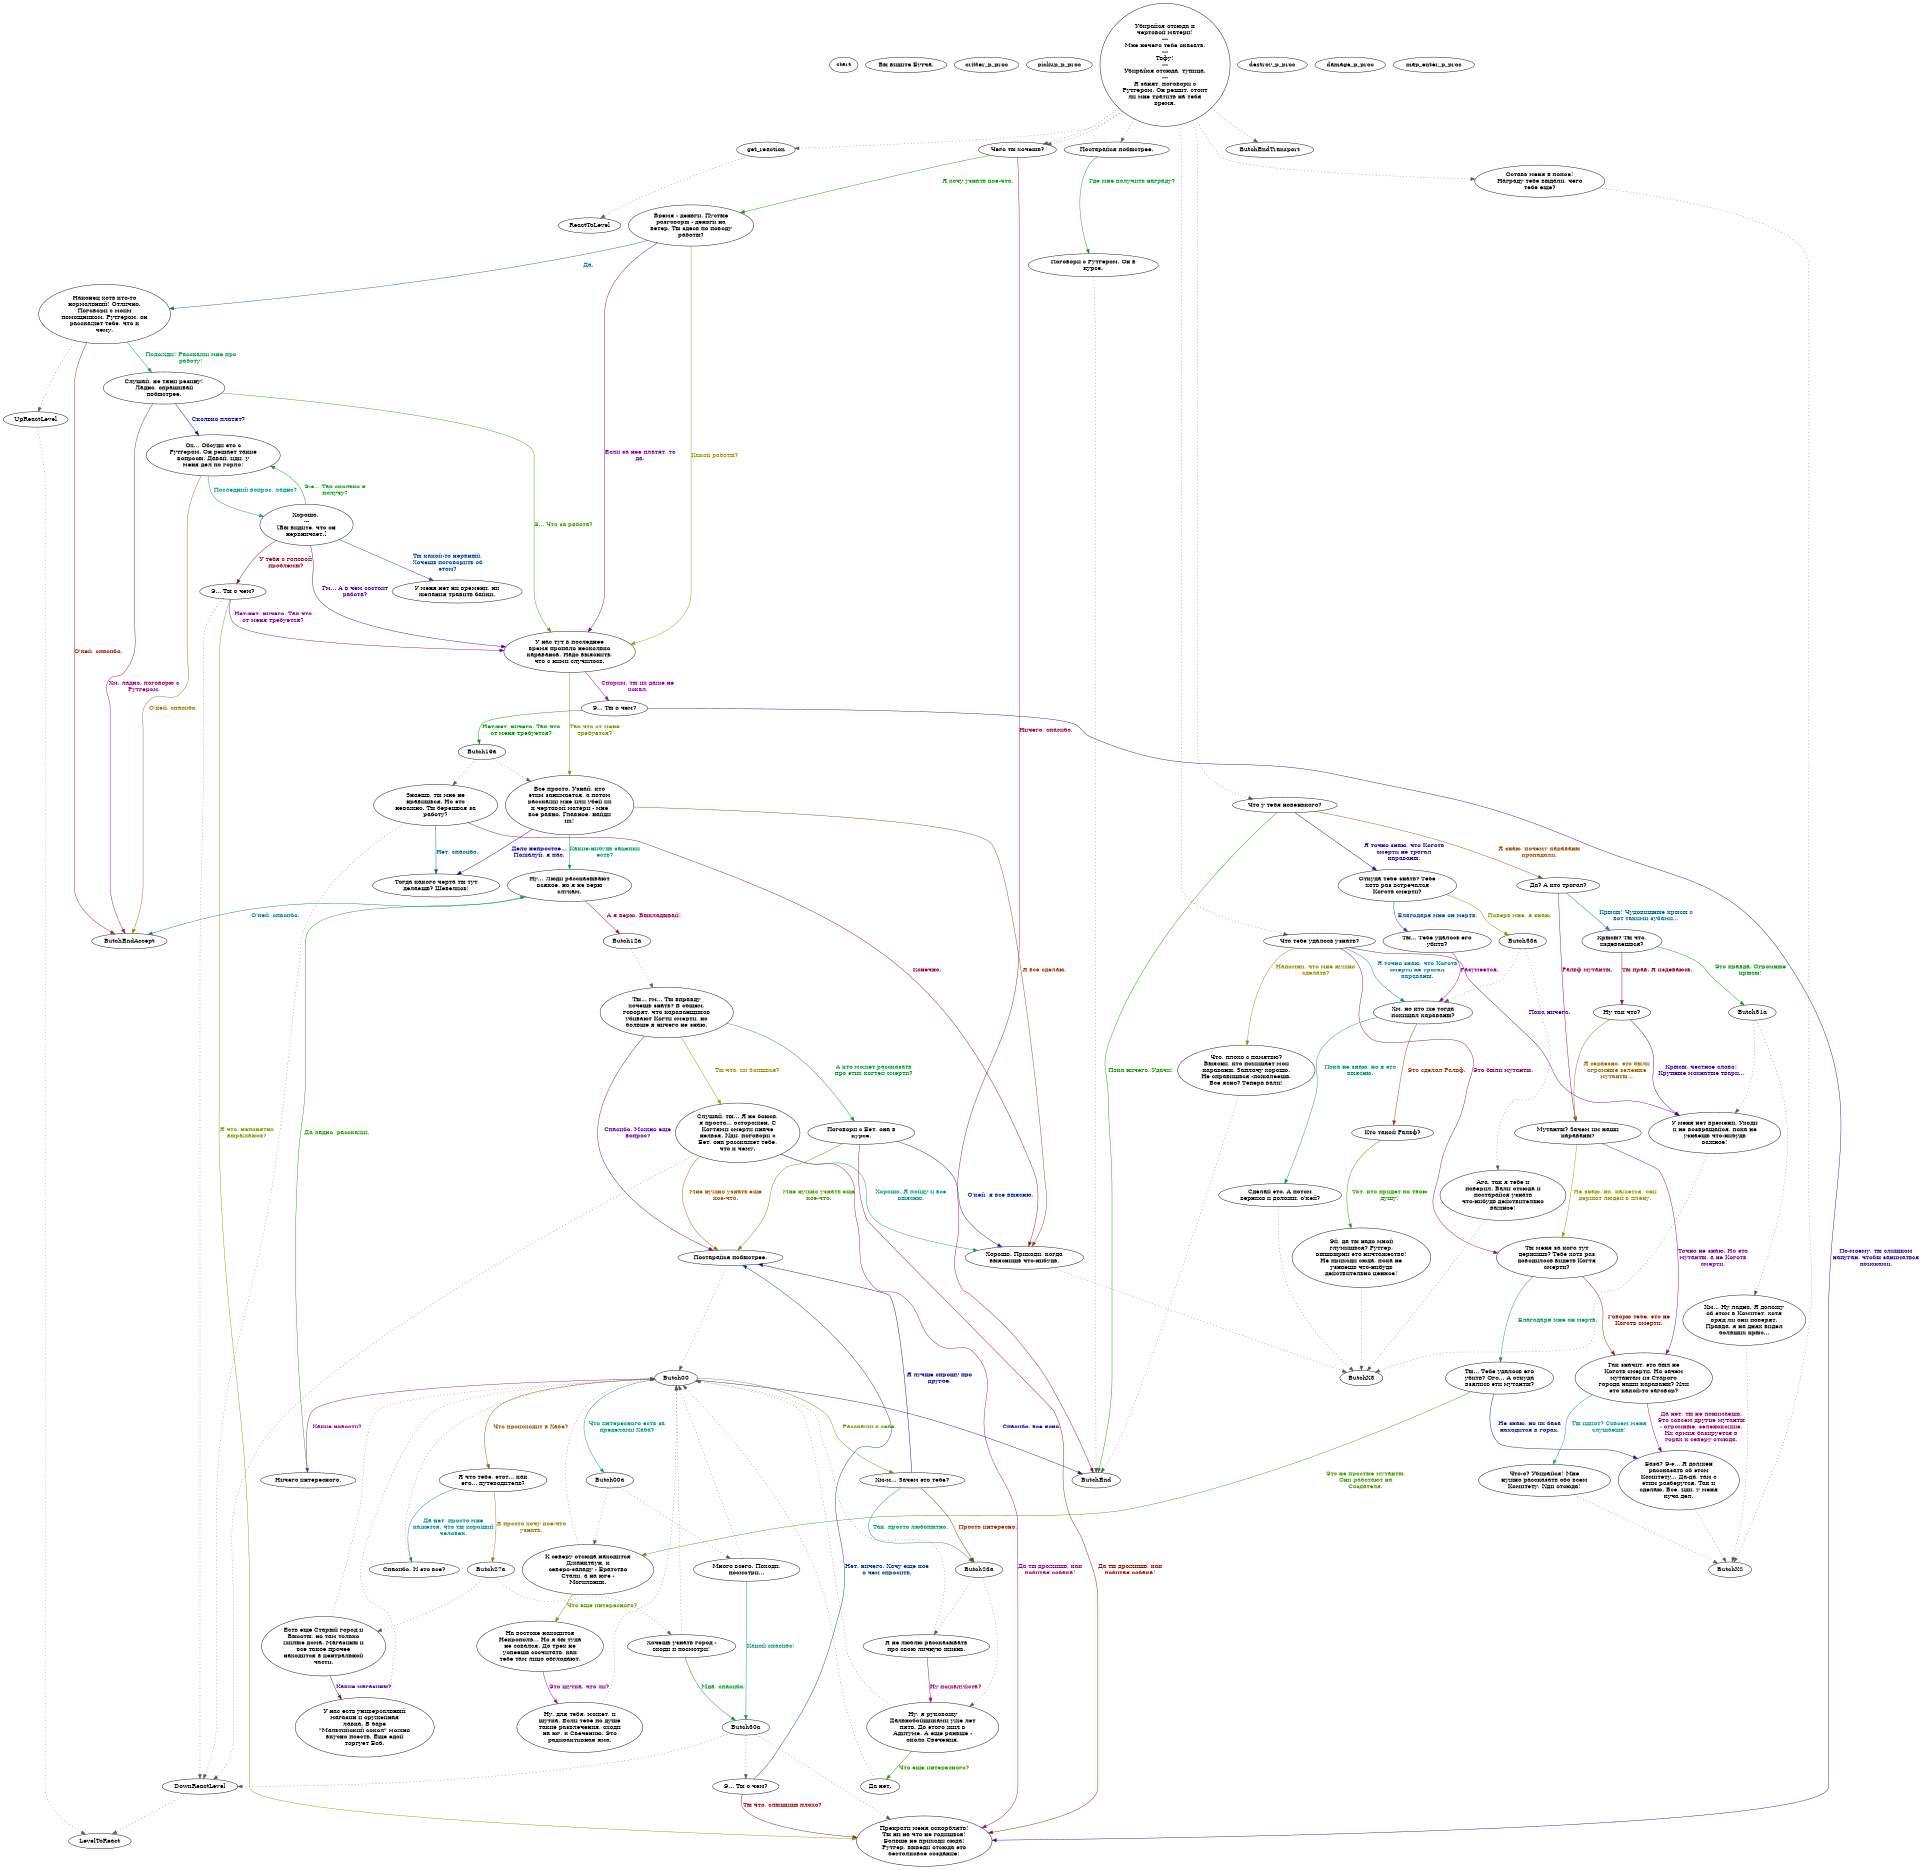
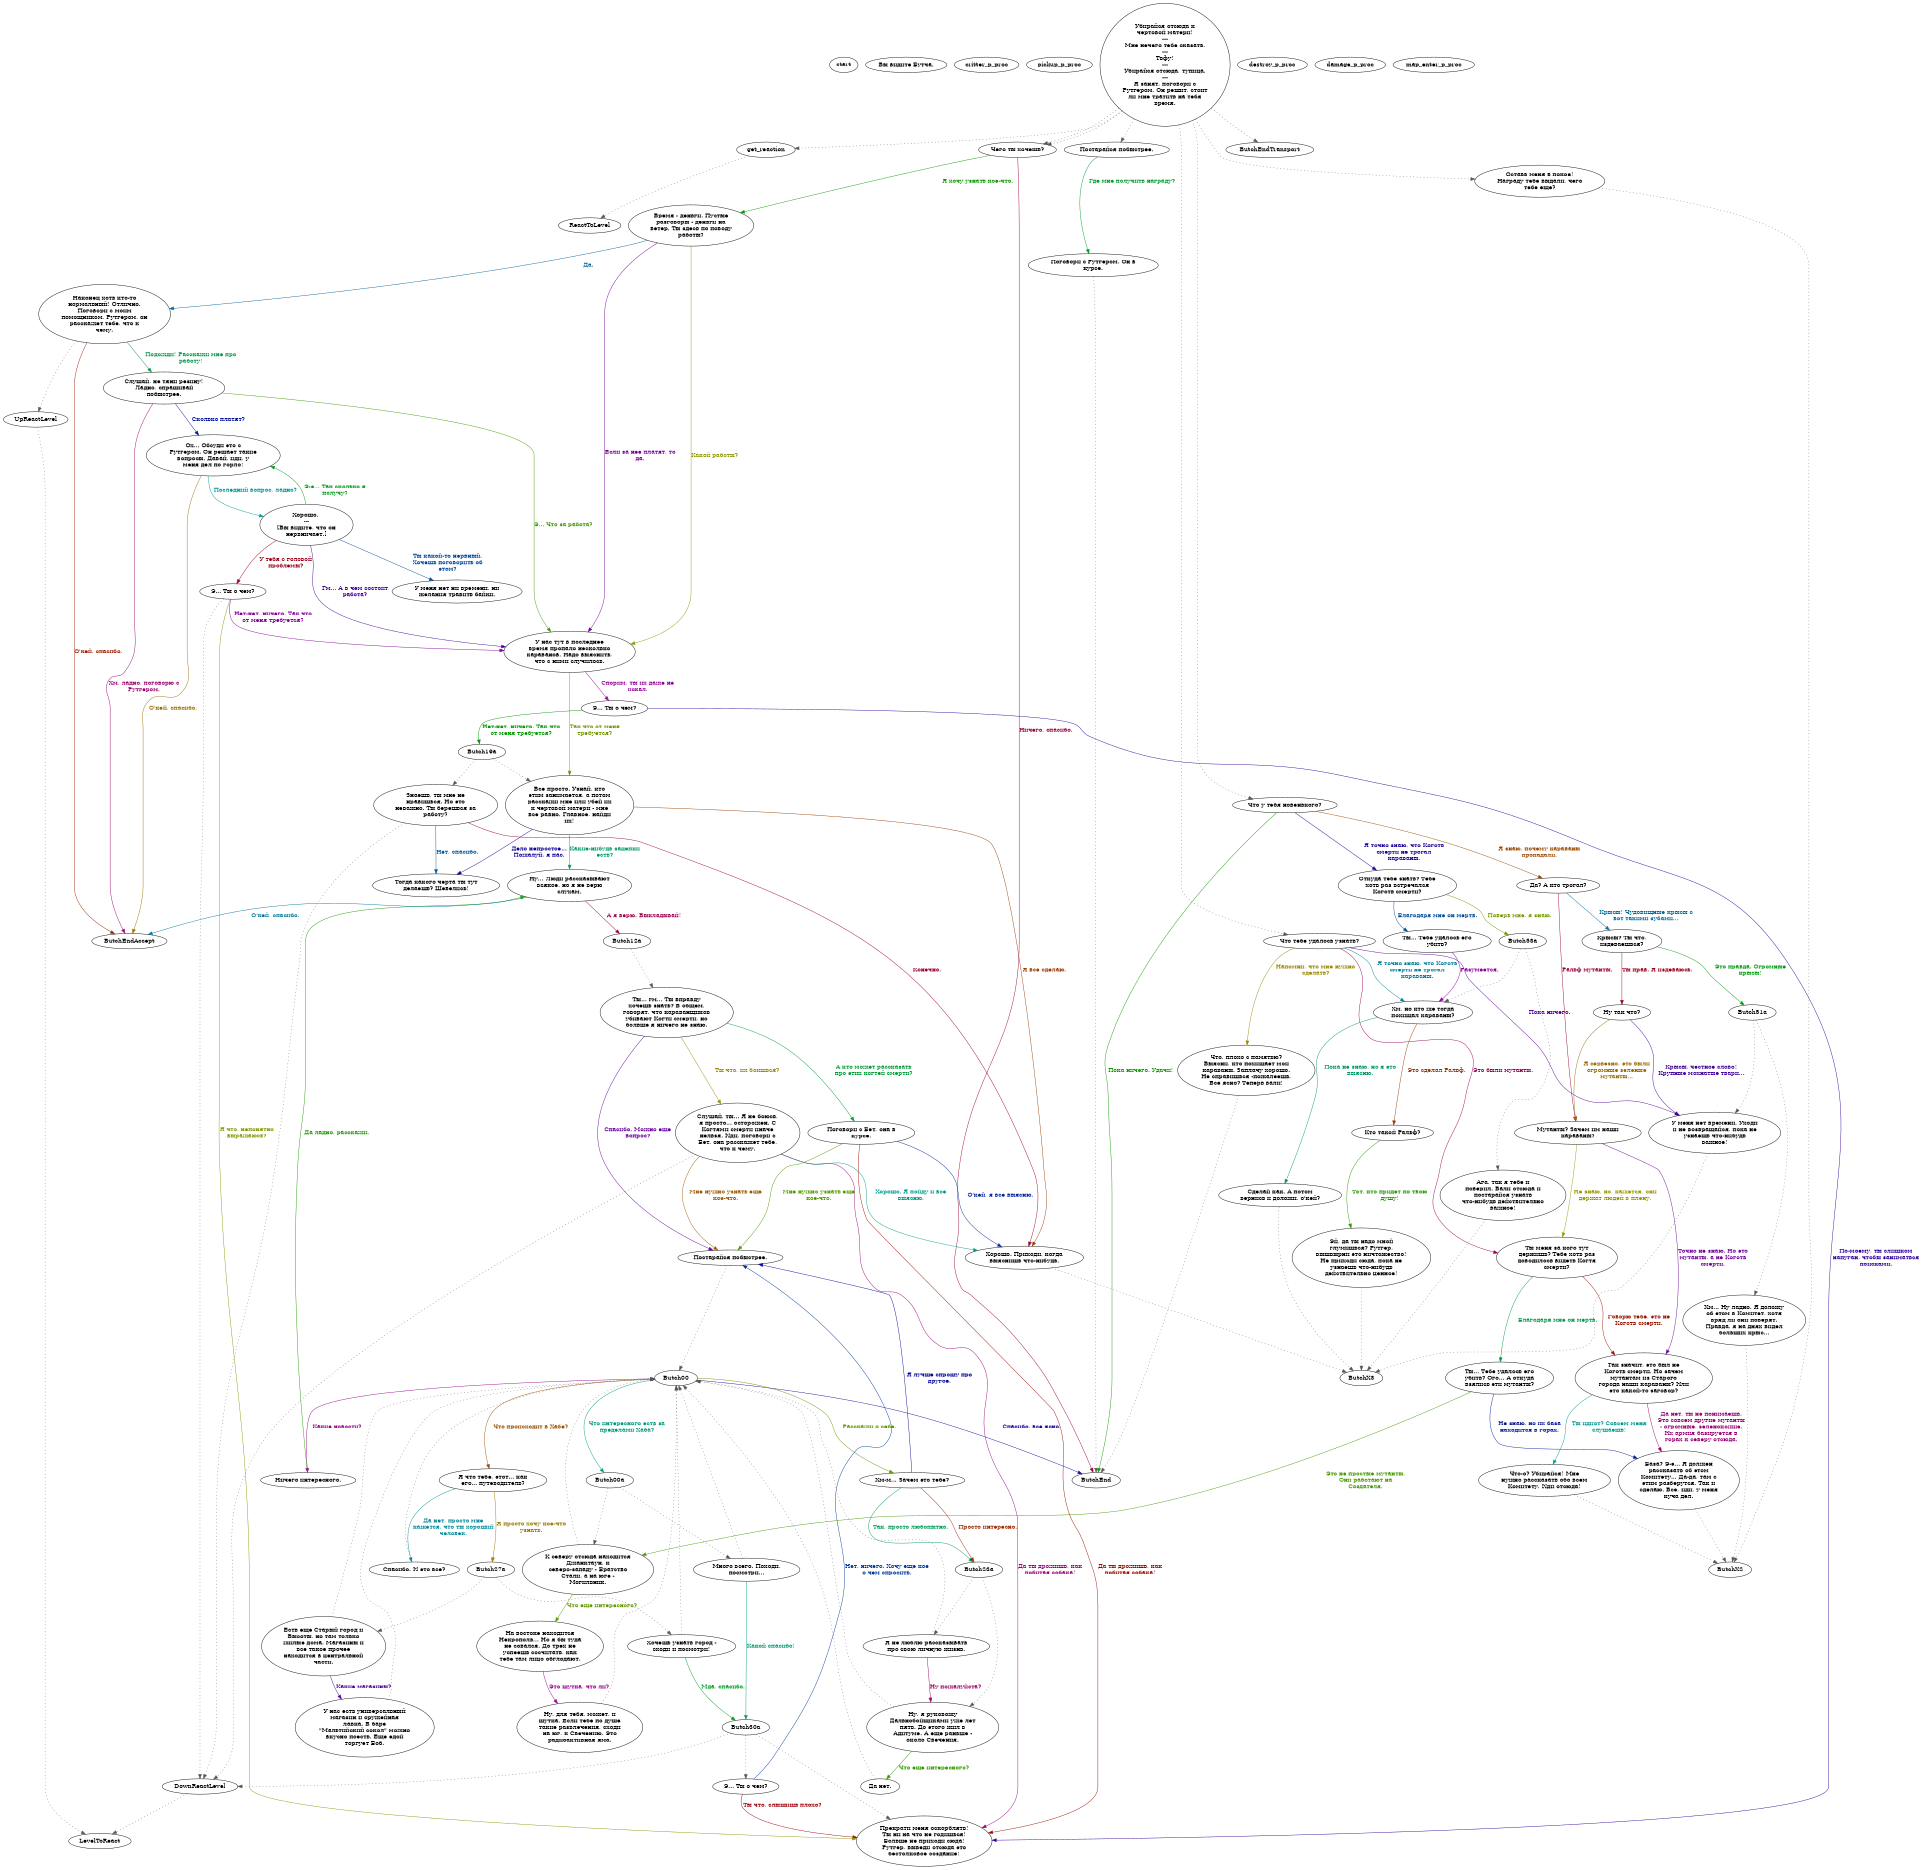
node "Сделай это. А потом вернись и доложи, о'кей?": label "Сделай это. А потом вернись и доложи, о'кей?" -> "Сделай как. А потом вернись и доложи, о'кей?"
